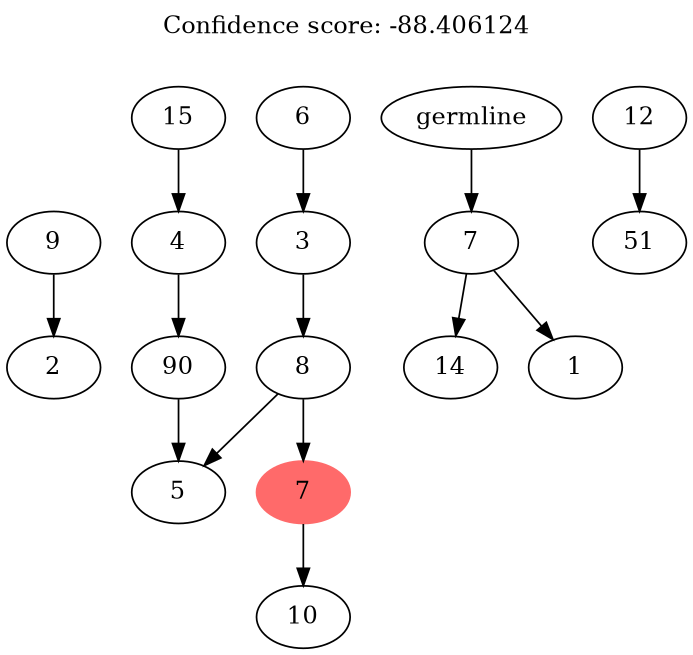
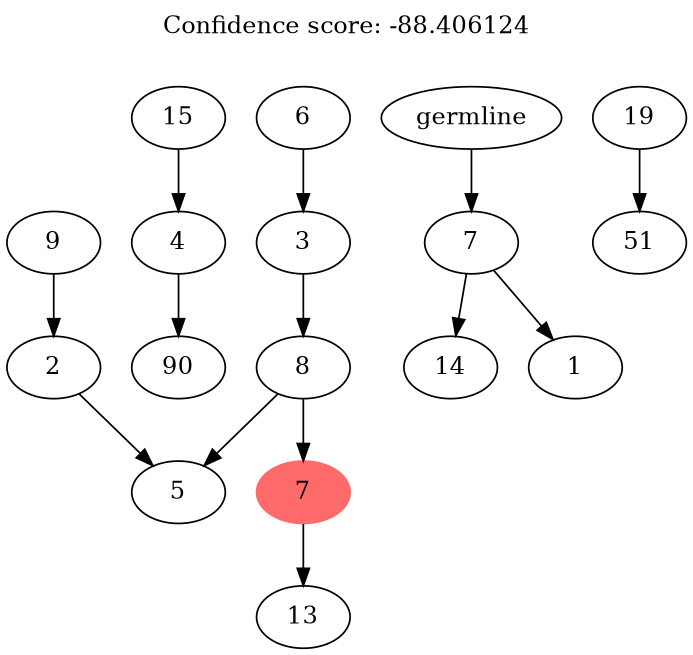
node "12": label "12" -> "19"
edge "90" -> "5": now "2" -> "5"
node "10": label "10" -> "13"
